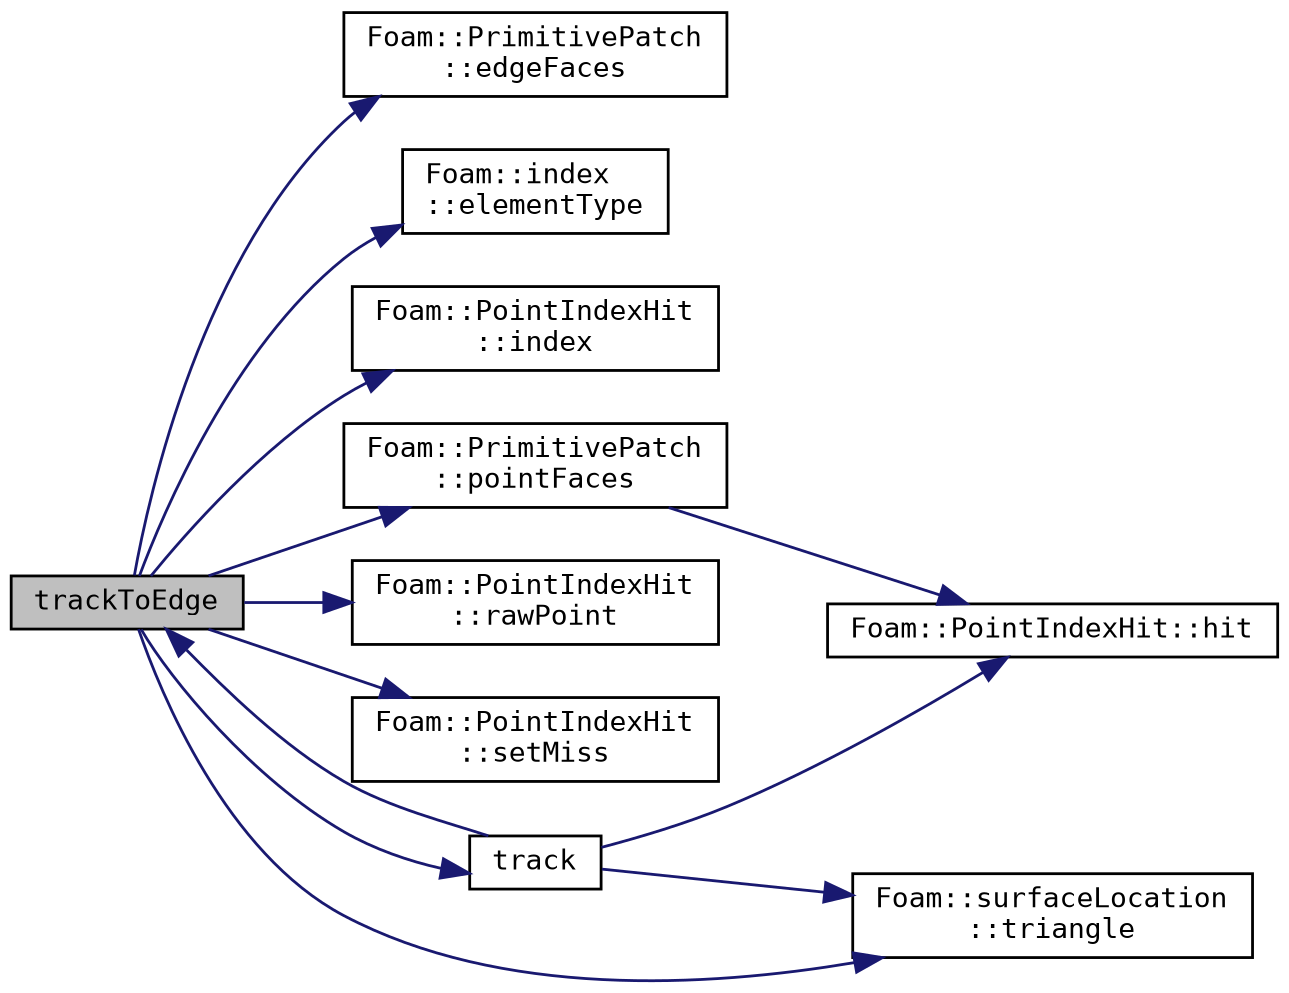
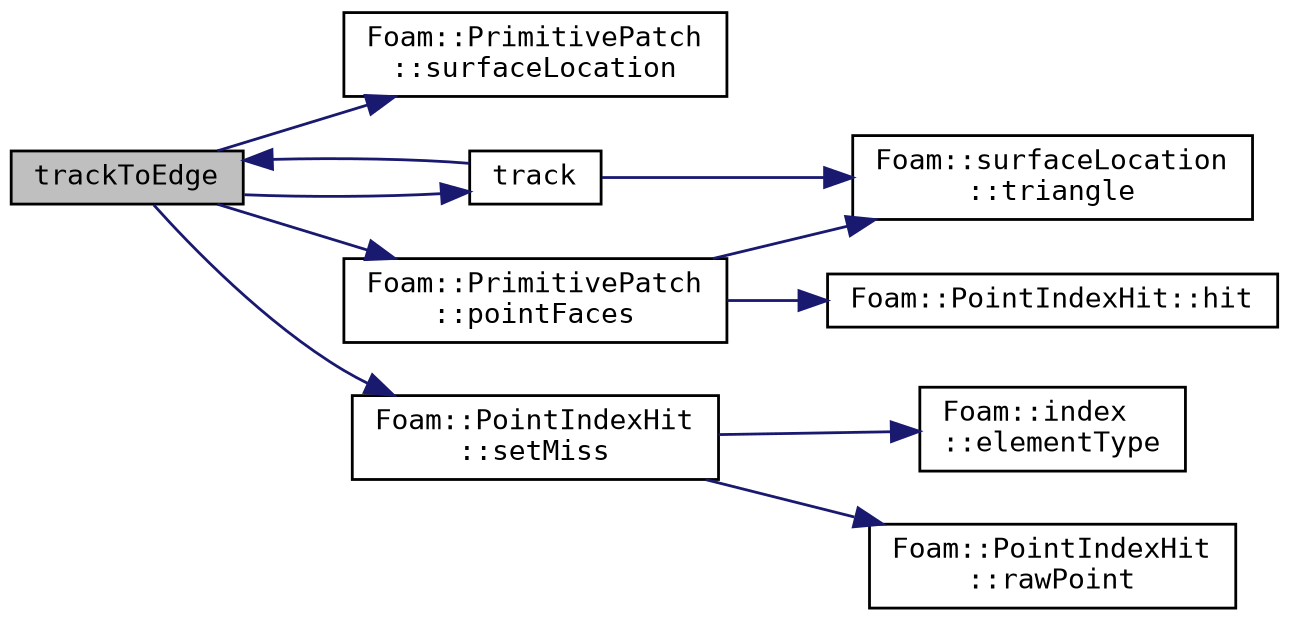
node "Foam::PrimitivePatch ::edgeFaces": label "Foam::PrimitivePatch ::edgeFaces" -> "Foam::PrimitivePatch ::surfaceLocation"
node "Foam::PointIndexHit ::index": removed
edge "trackToEdge" -> "Foam::index ::elementType": now "Foam::PointIndexHit ::setMiss" -> "Foam::index ::elementType"
edge "trackToEdge" -> "Foam::PointIndexHit ::rawPoint": now "Foam::PointIndexHit ::setMiss" -> "Foam::PointIndexHit ::rawPoint"
edge "track" -> "Foam::PointIndexHit::hit": removed
edge "trackToEdge" -> "Foam::surfaceLocation ::triangle": now "Foam::PrimitivePatch ::pointFaces" -> "Foam::surfaceLocation ::triangle"
